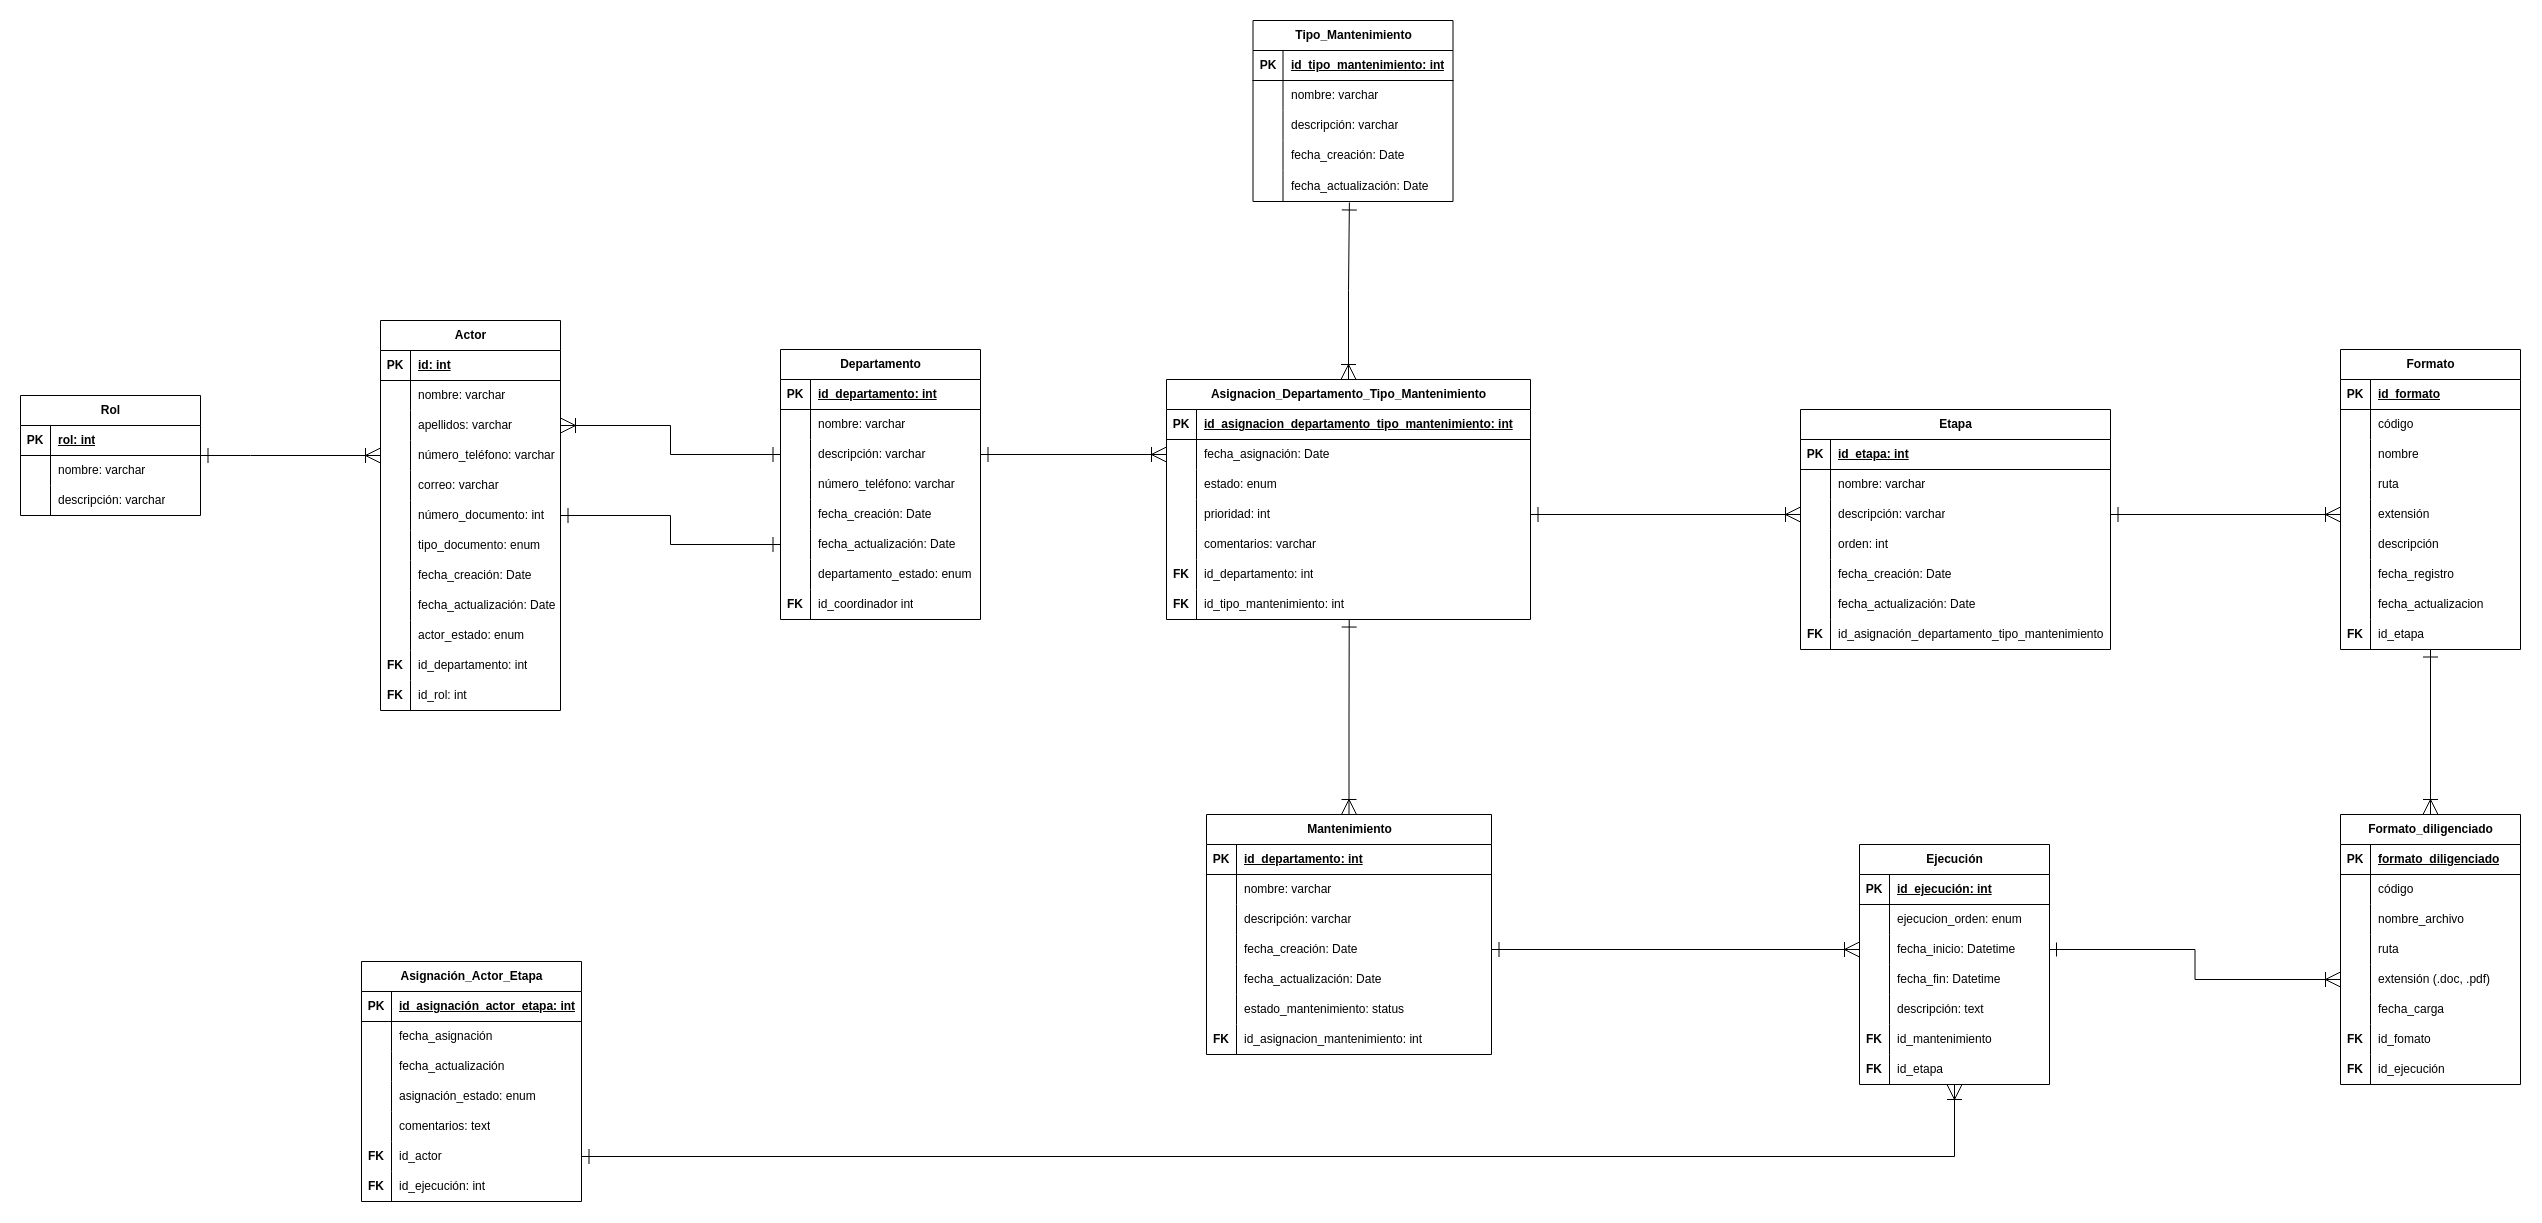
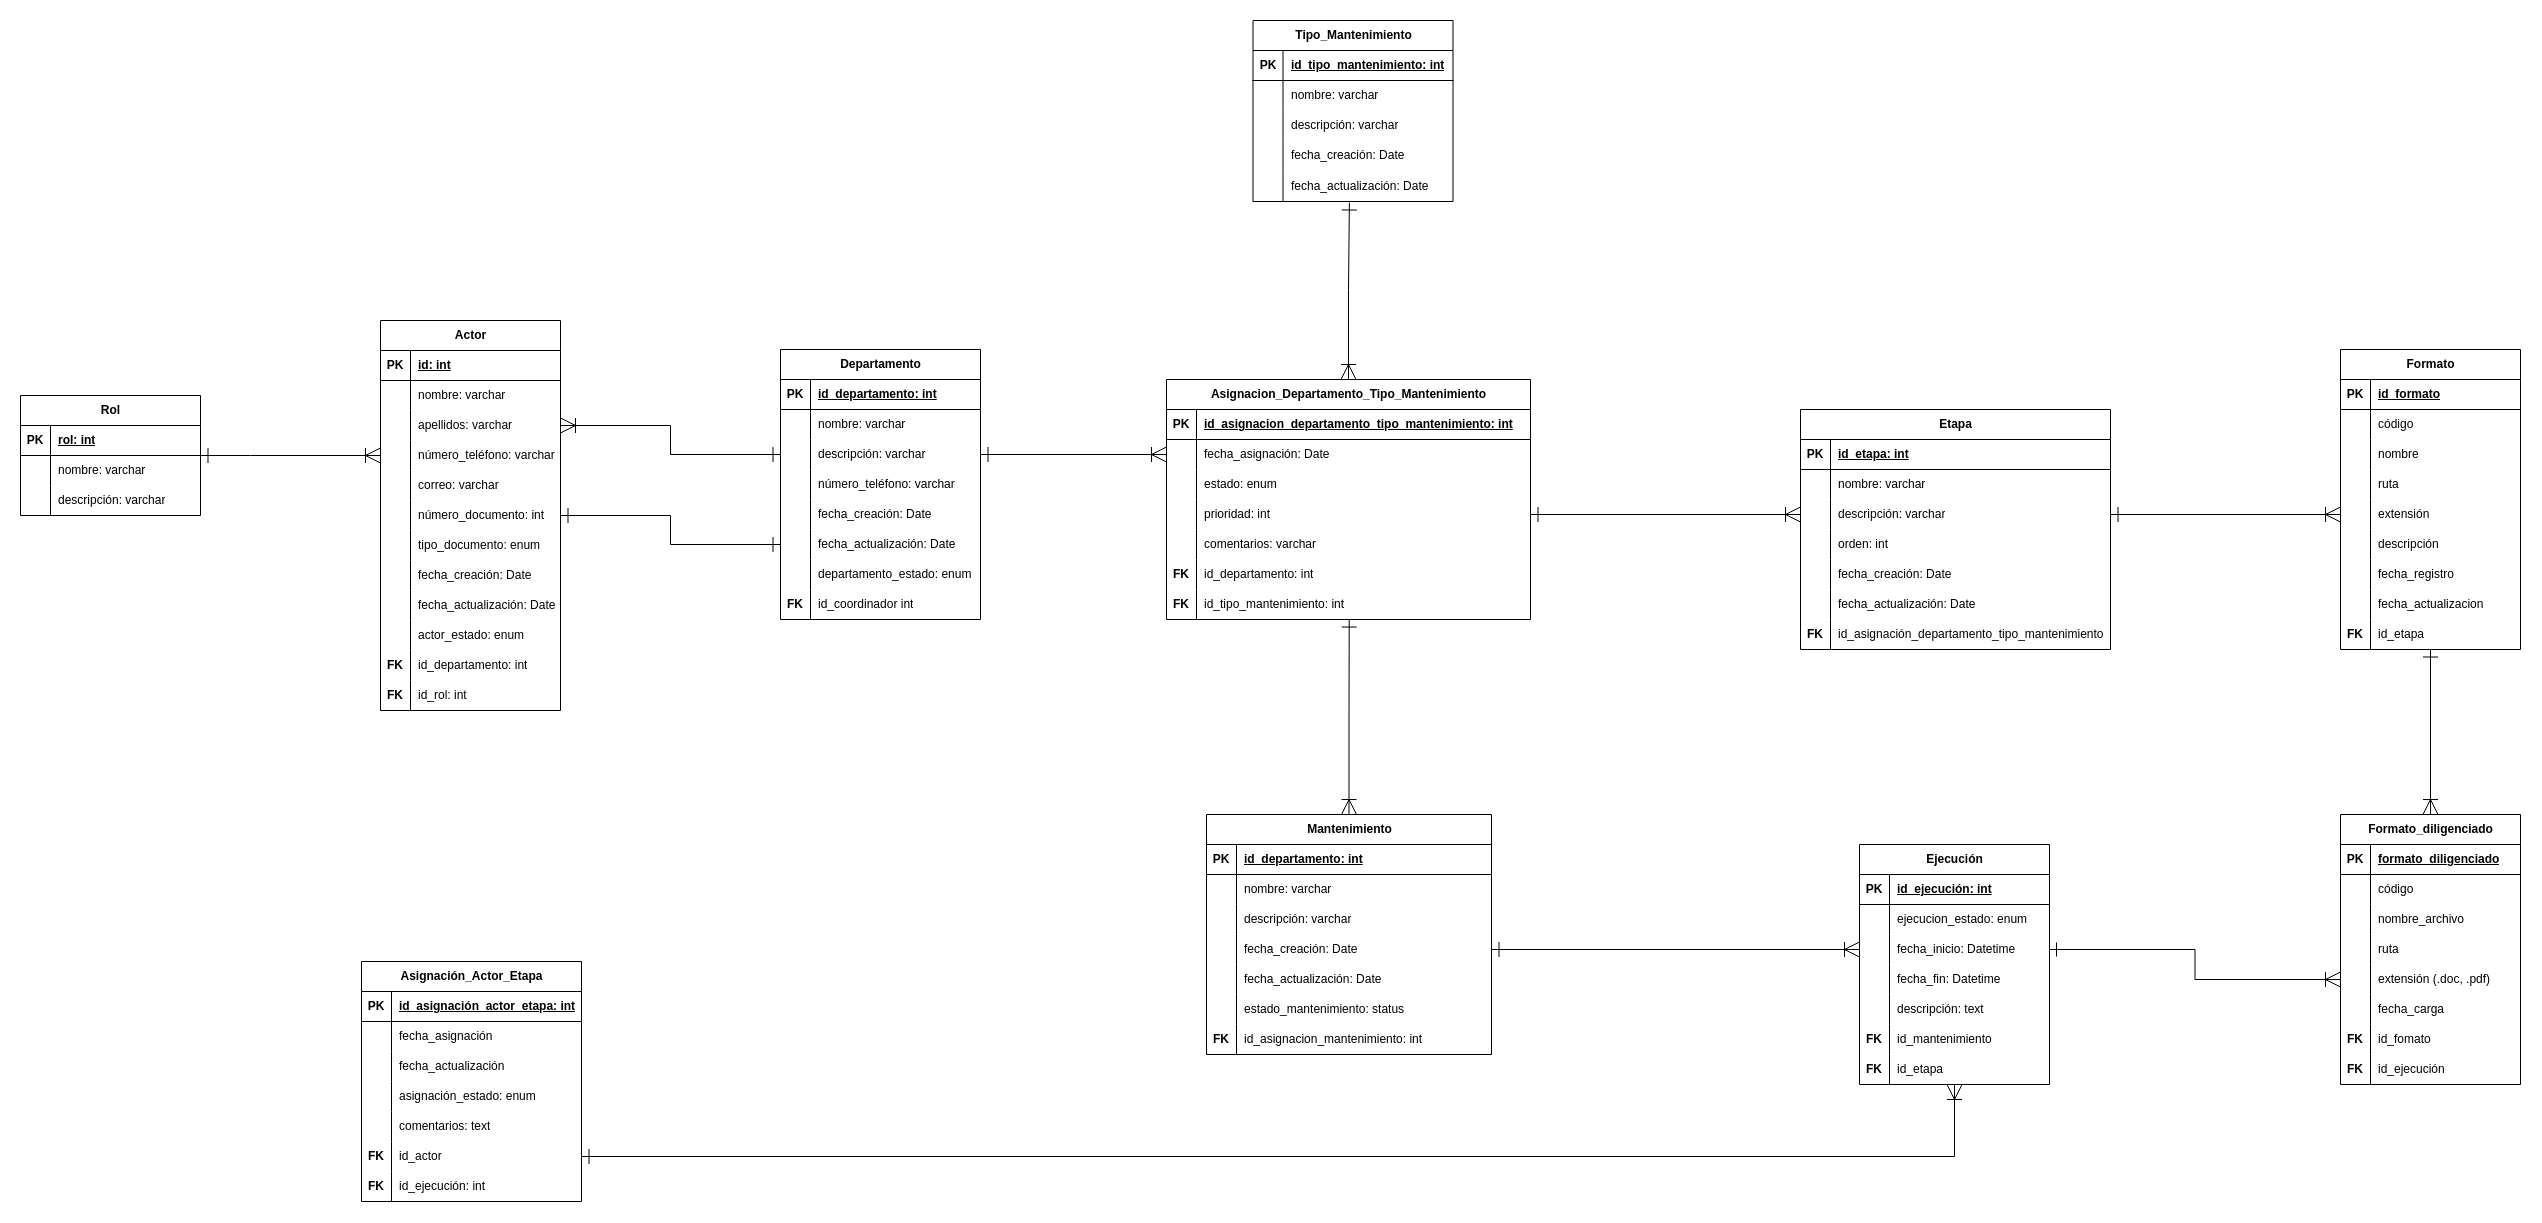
node "ejecucion_orden: enum": label "ejecucion_orden: enum" -> "ejecucion_estado: enum"
